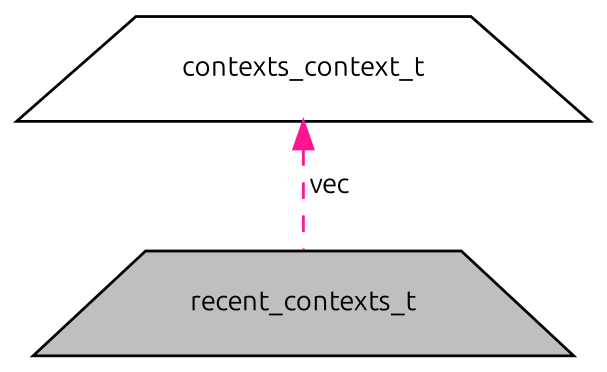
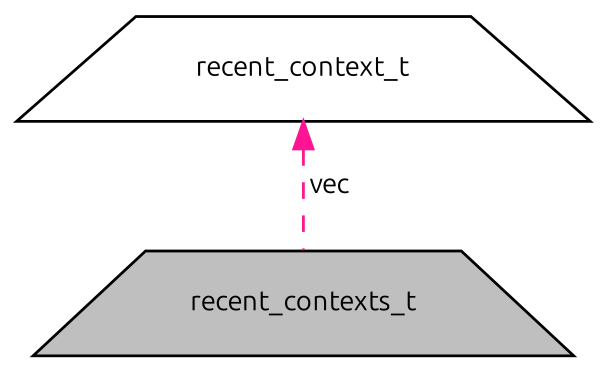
node "contexts_context_t": label "contexts_context_t" -> "recent_context_t"
